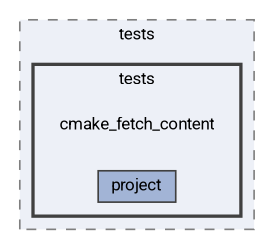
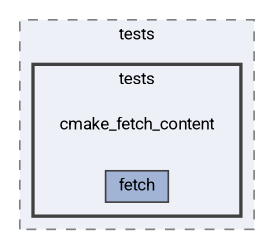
node "project": label "project" -> "fetch"
